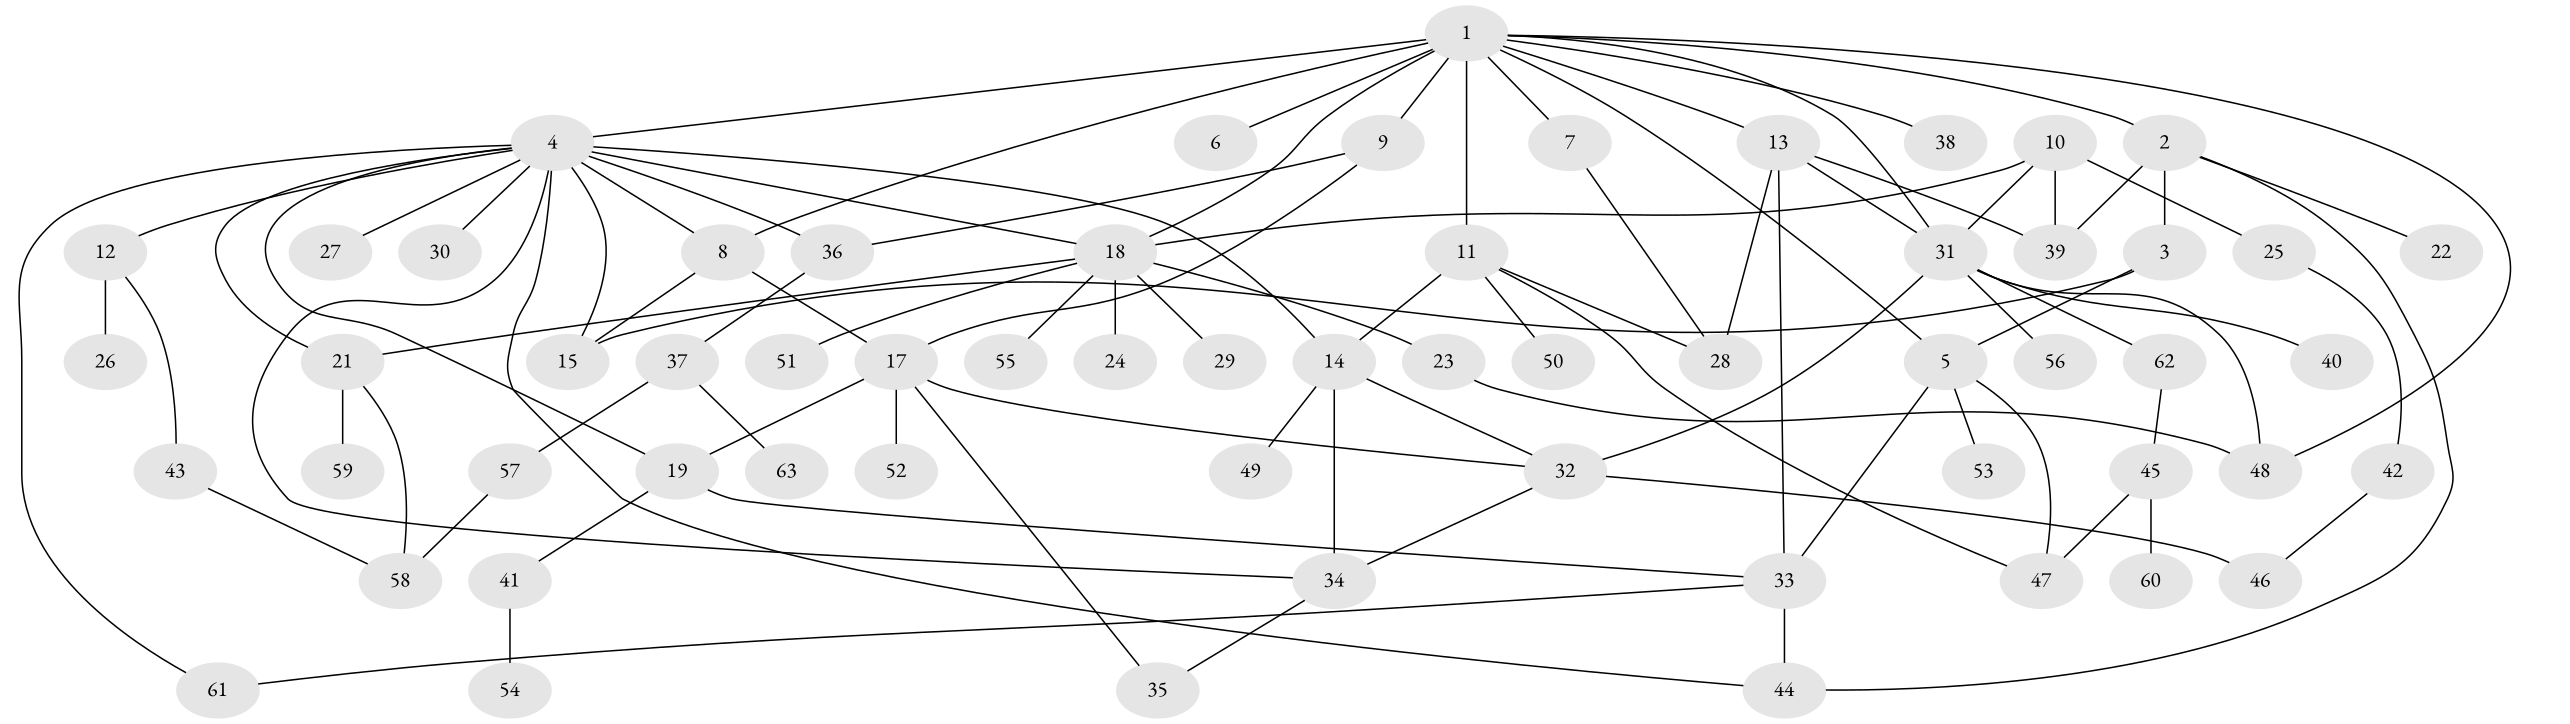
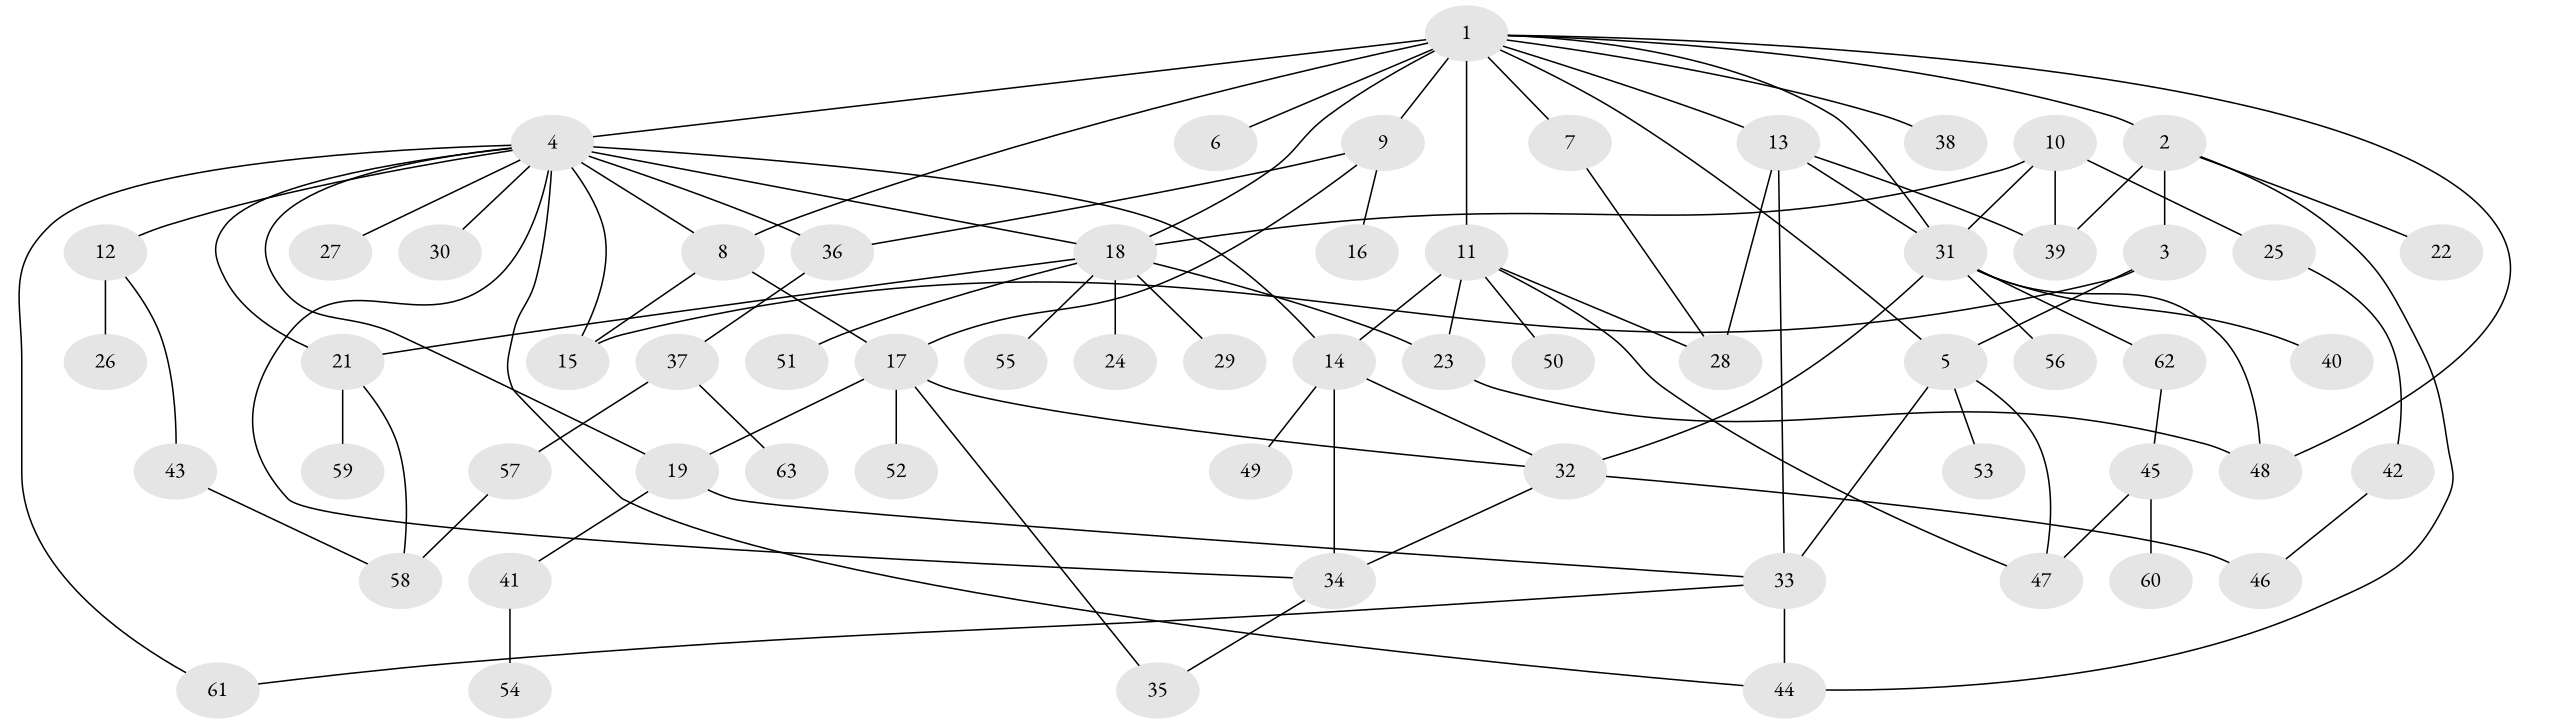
node "16": added
edge "11" -- "23": added
